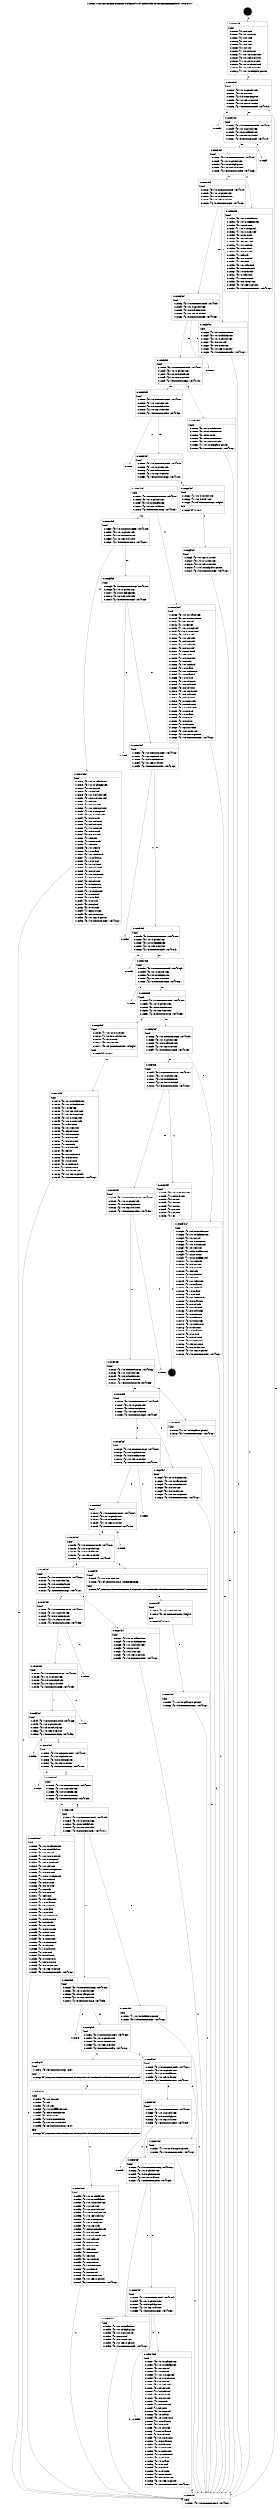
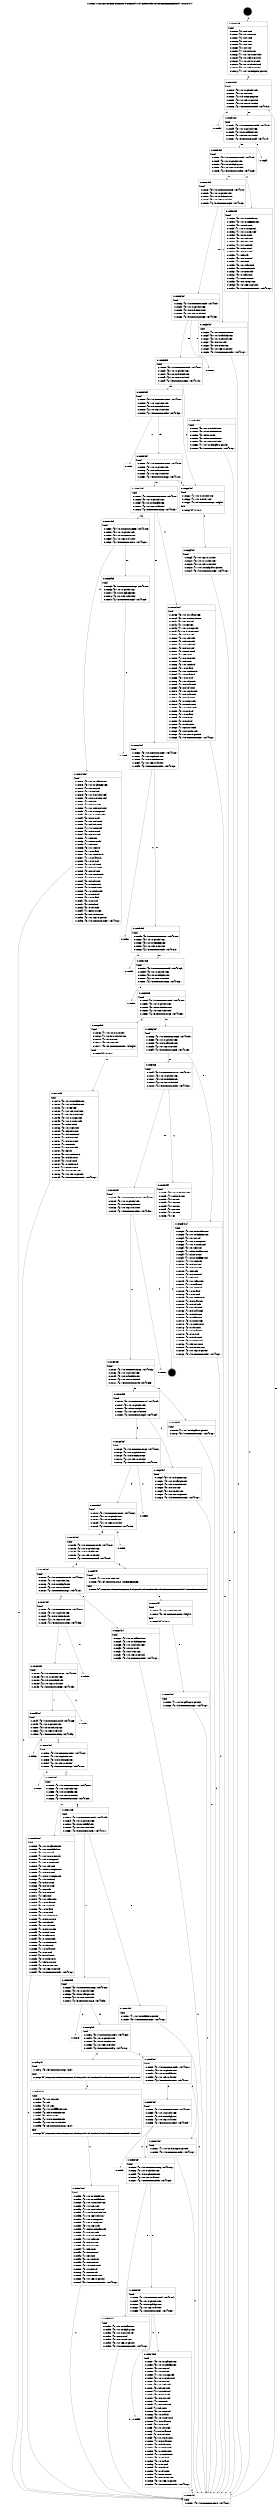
edge "0x4012ec [25]" -> "0x401a20 [31]": now "0x4012ec [25]" -> "0x401662 [13]"
edge "0x40131e [25]" -> "0x401337 [25]": added, label "18"
edge "0x401369 [25]" -> "0x401382 [25]": now "0x401337 [25]" -> "0x401382 [25]"
edge "0x4013b4 [25]" -> "0x4013cd [25]": removed, label "14"
